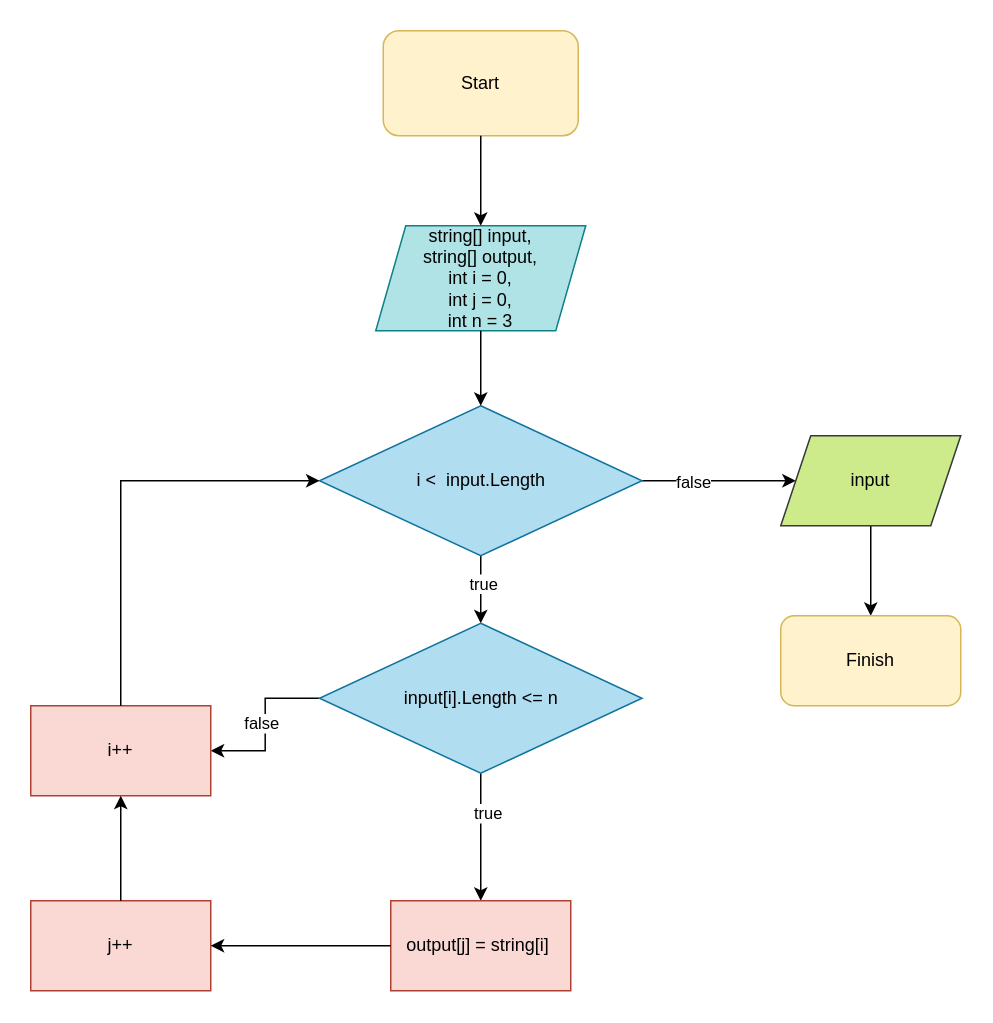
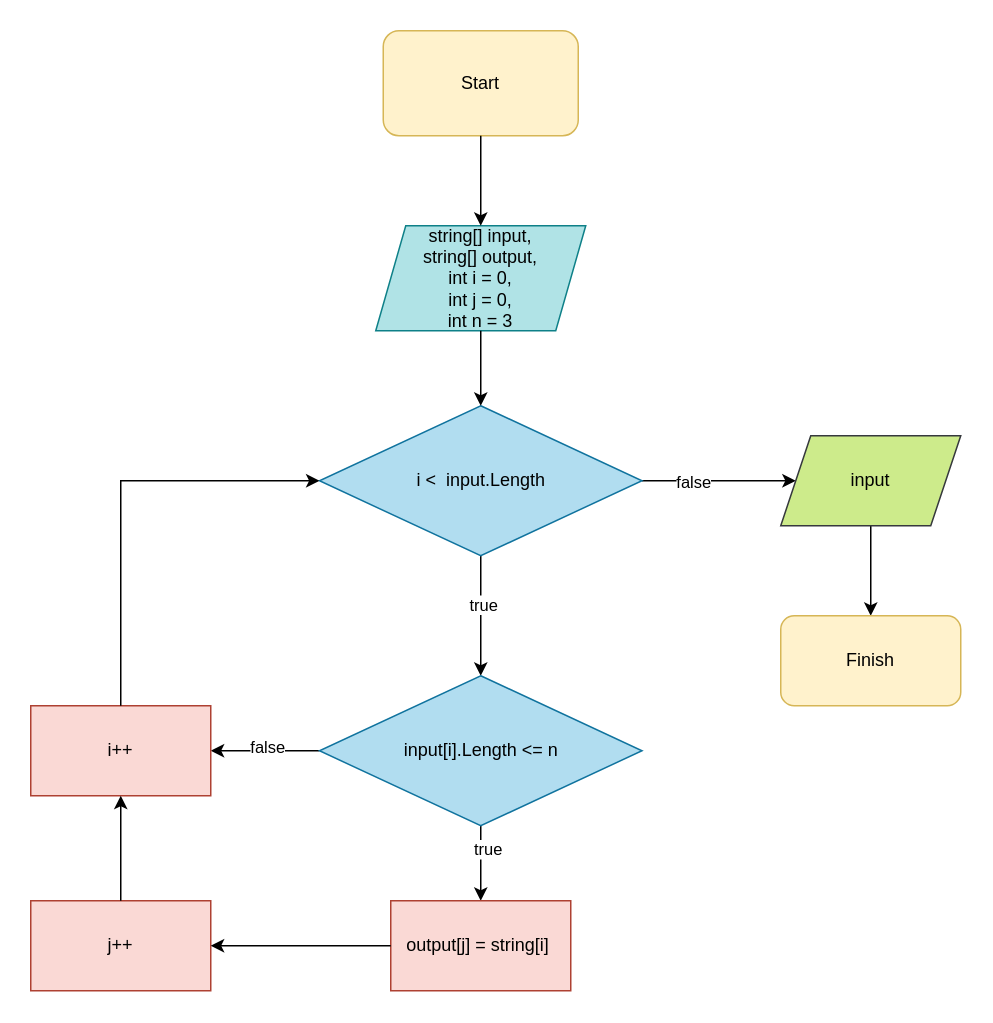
node "input[i].Length <= n": moved (481, 698) -> (481, 751)
